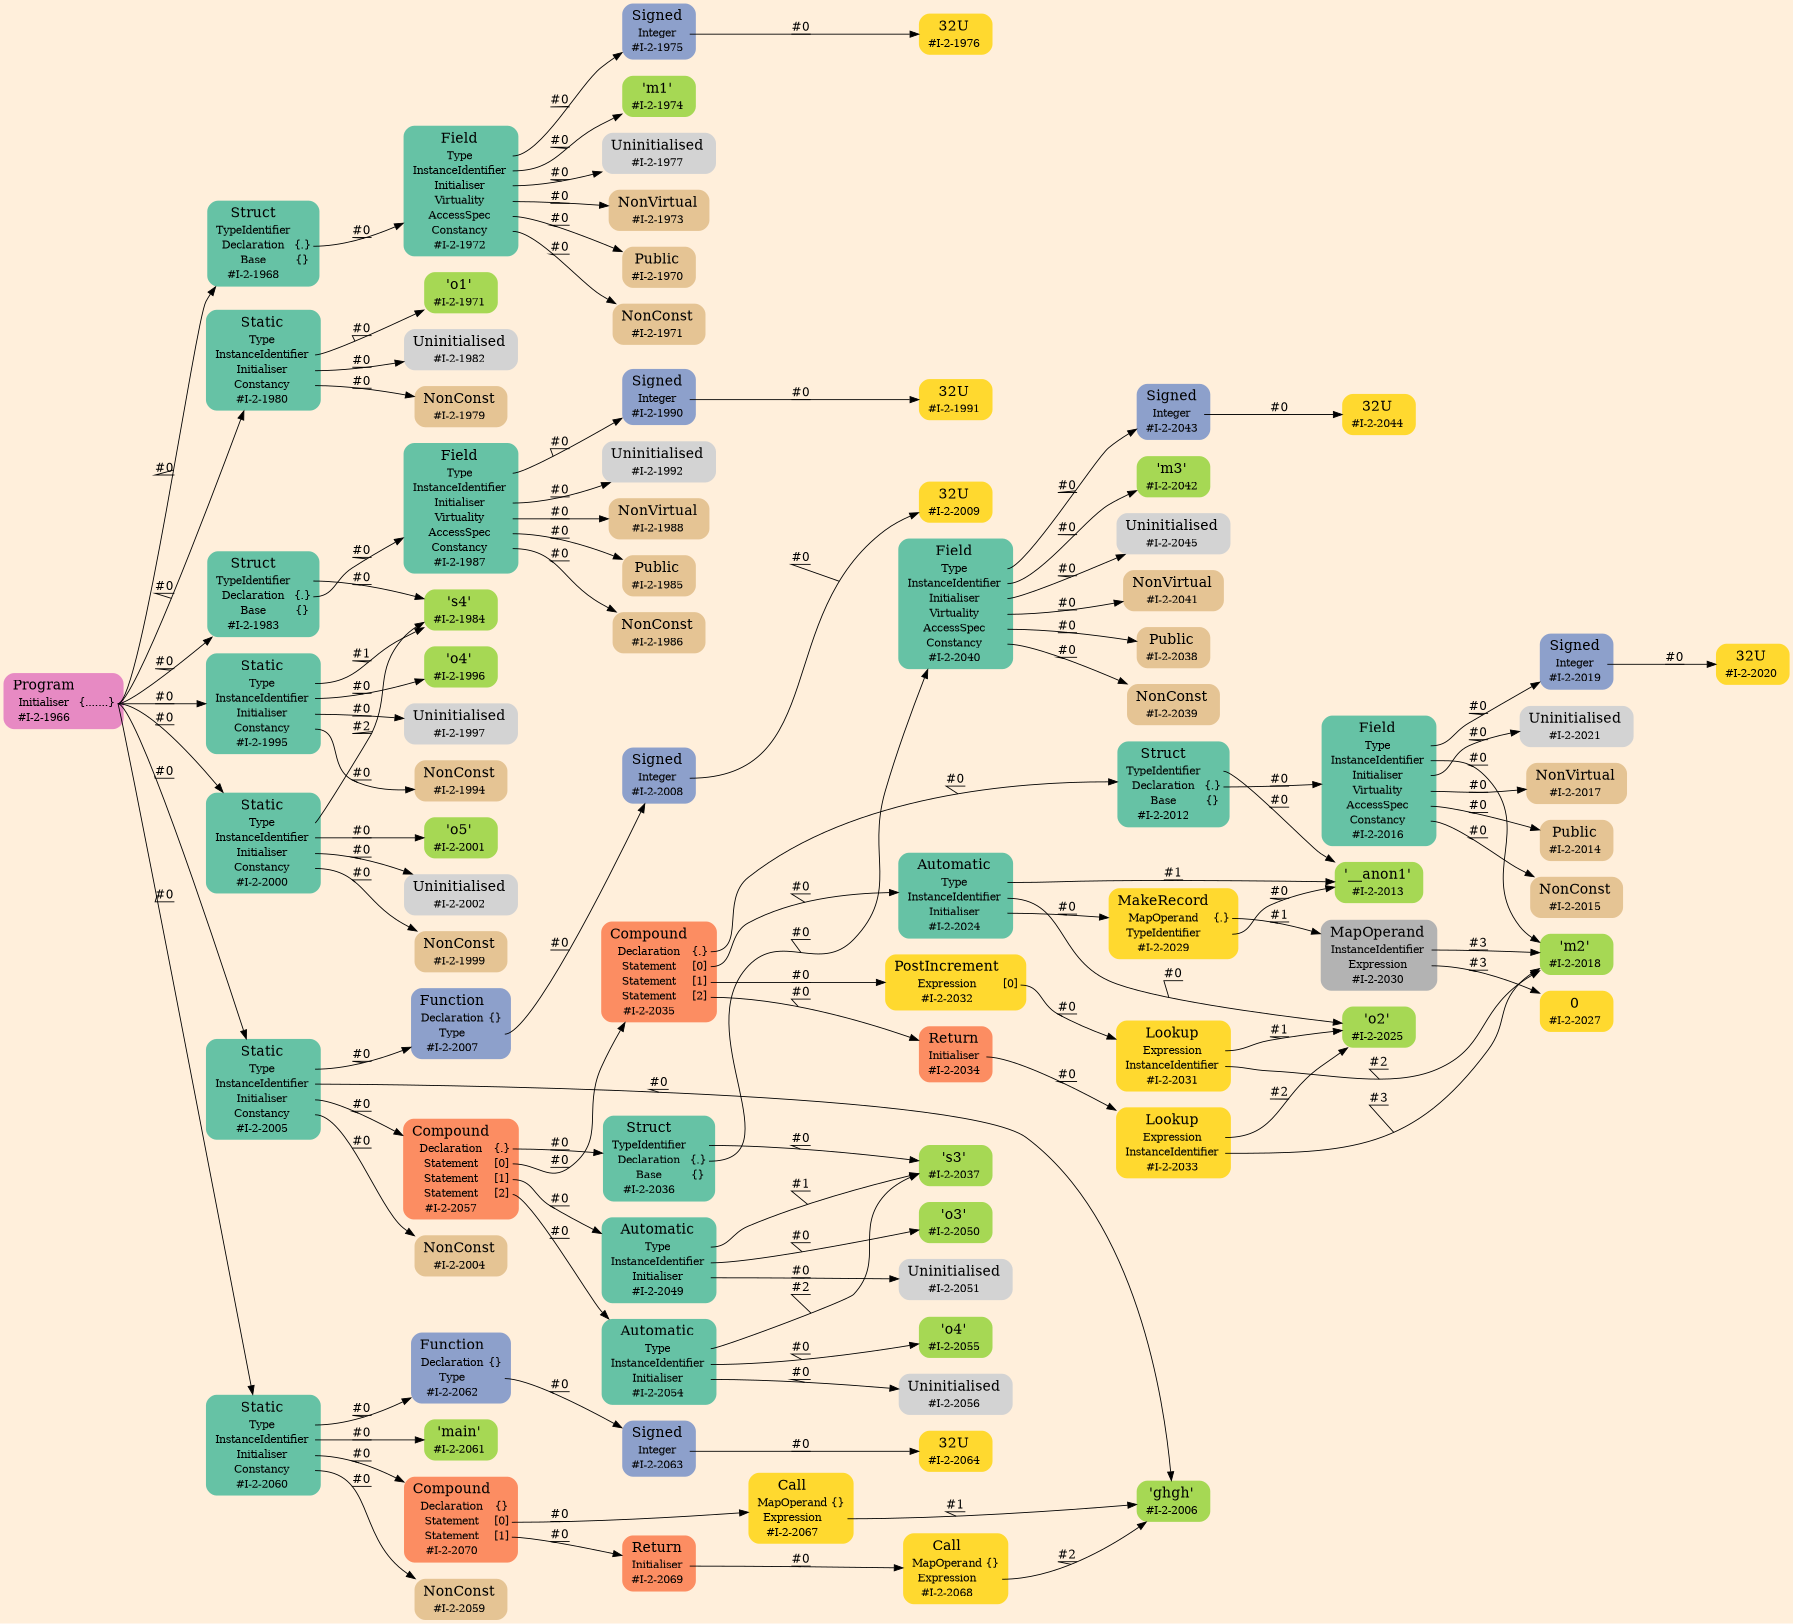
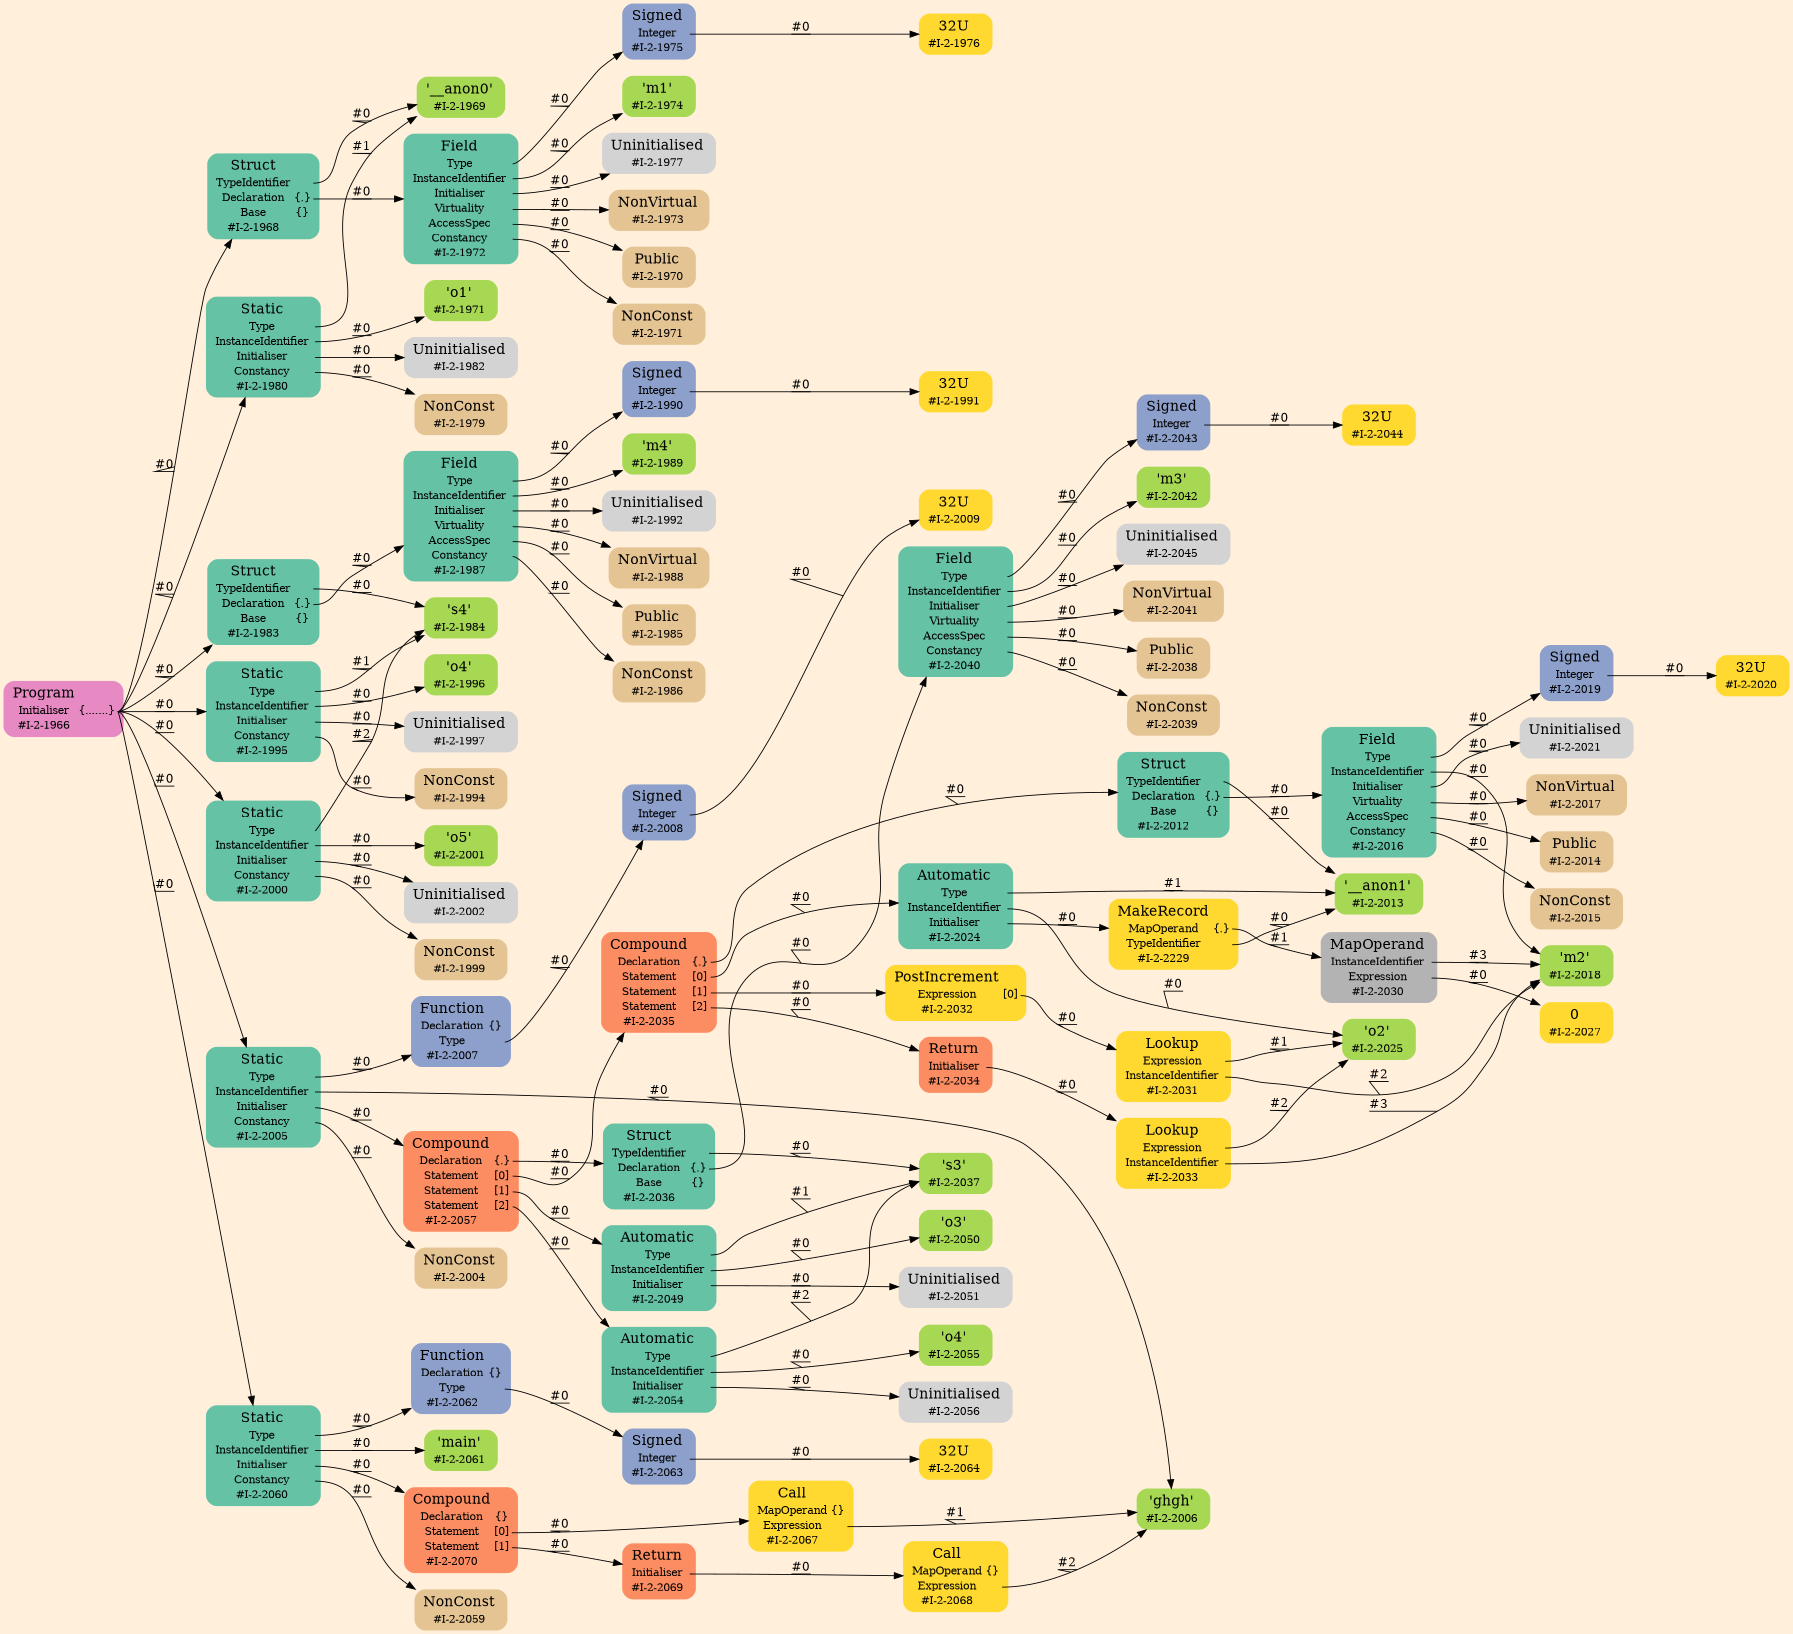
node "'__anon0'": added
node "'m4'": added
node "MakeRecord": text "#I-2-2029" -> "#I-2-2229"
edge "MapOperand" -> "0": label "#3" -> "#0"
